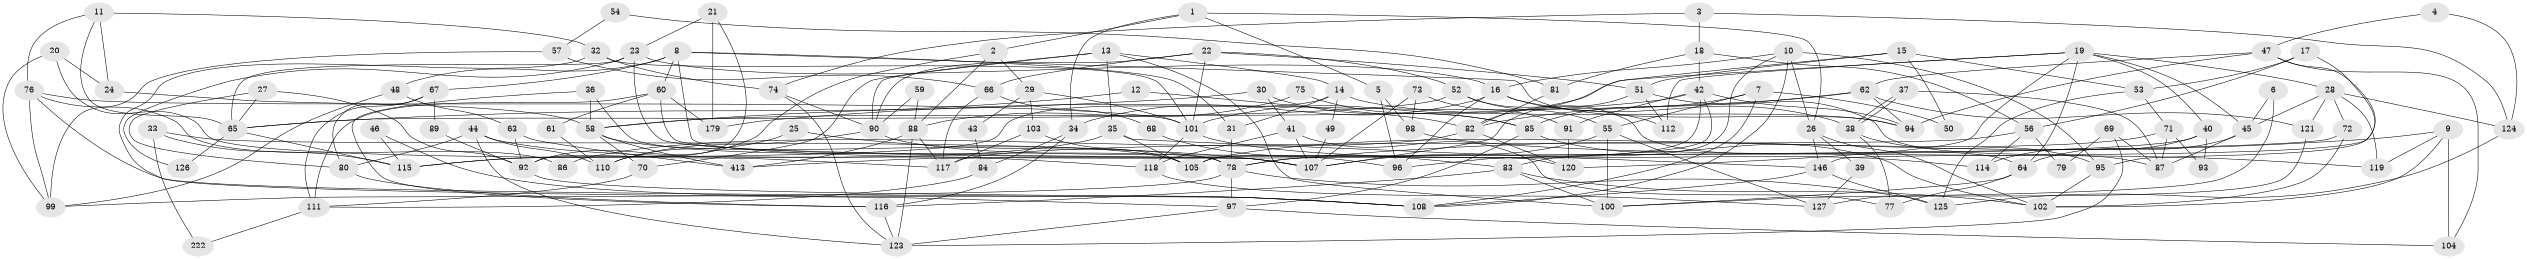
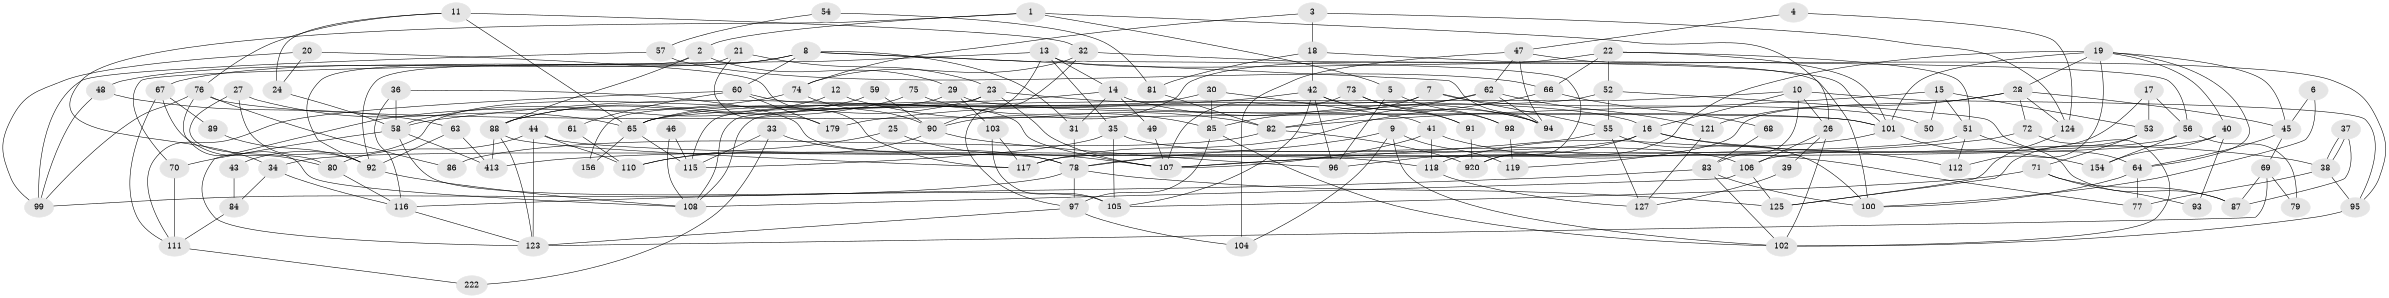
edge "45" -- "87": now "45" -- "69"
node "126": label "126" -> "156"
node "120": label "120" -> "920"
node "146": label "146" -> "106"
node "114": label "114" -> "154"
